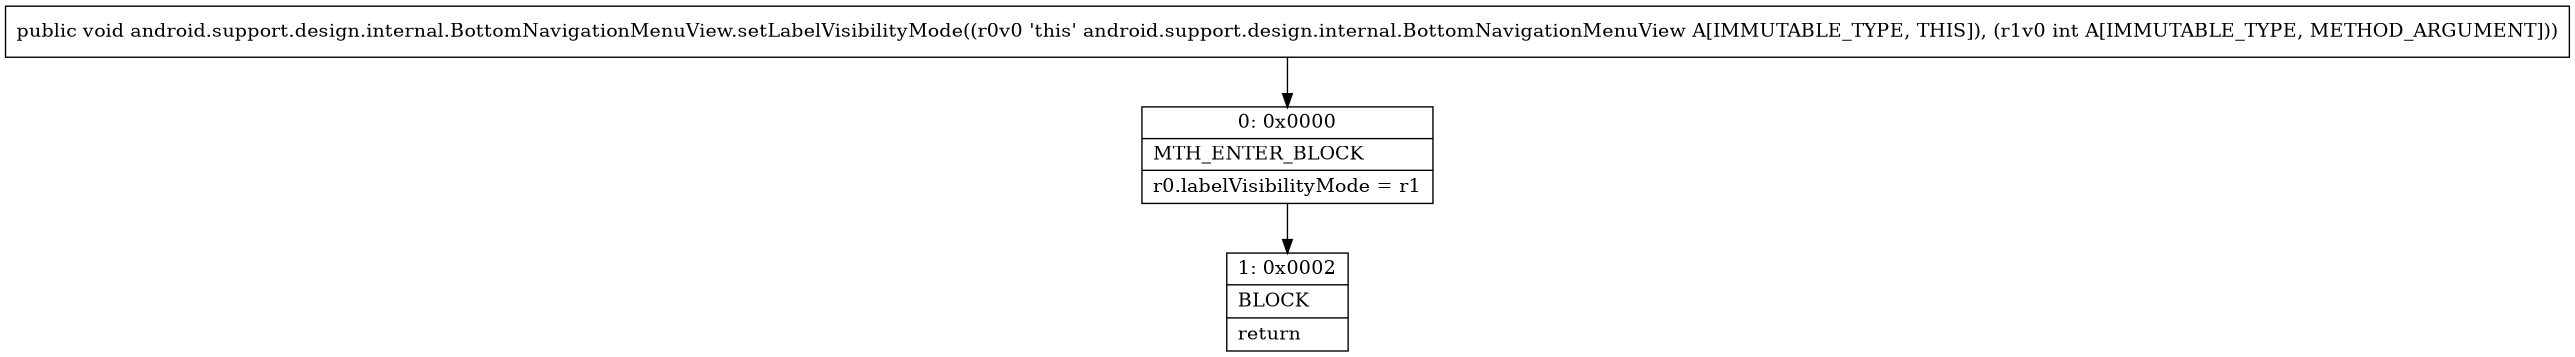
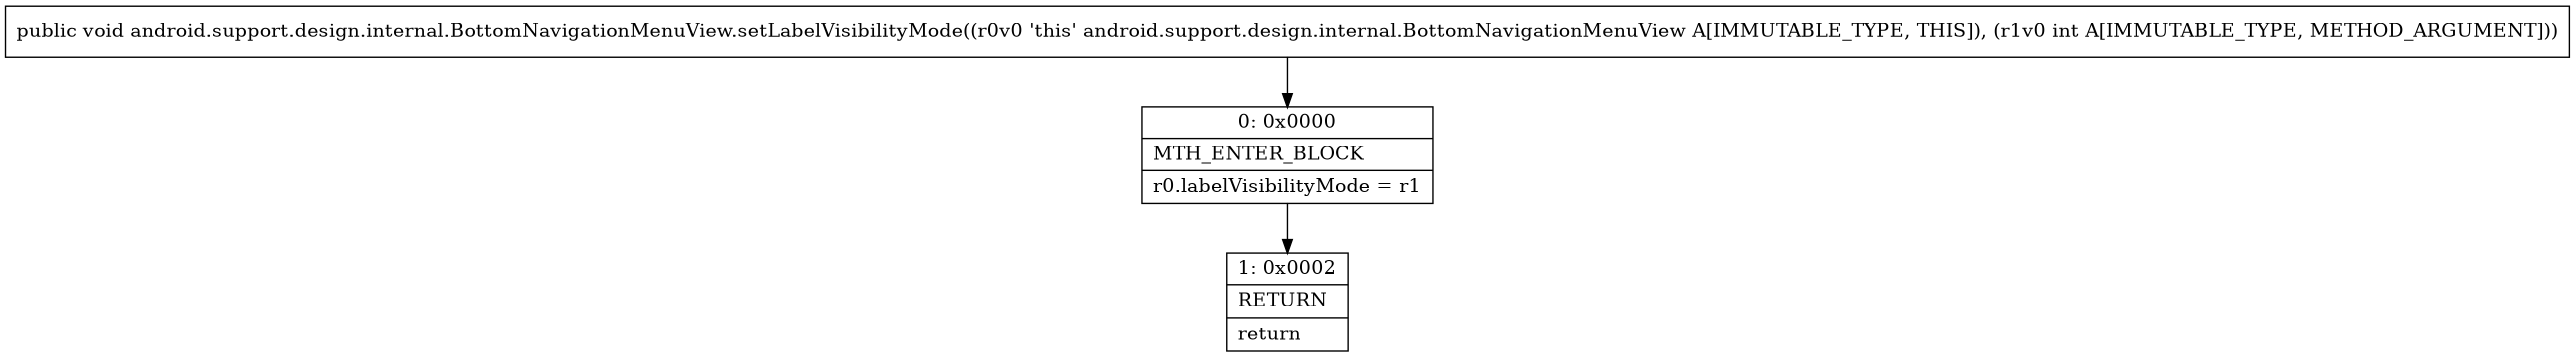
node "1: 0x0002": text "BLOCK" -> "RETURN"
